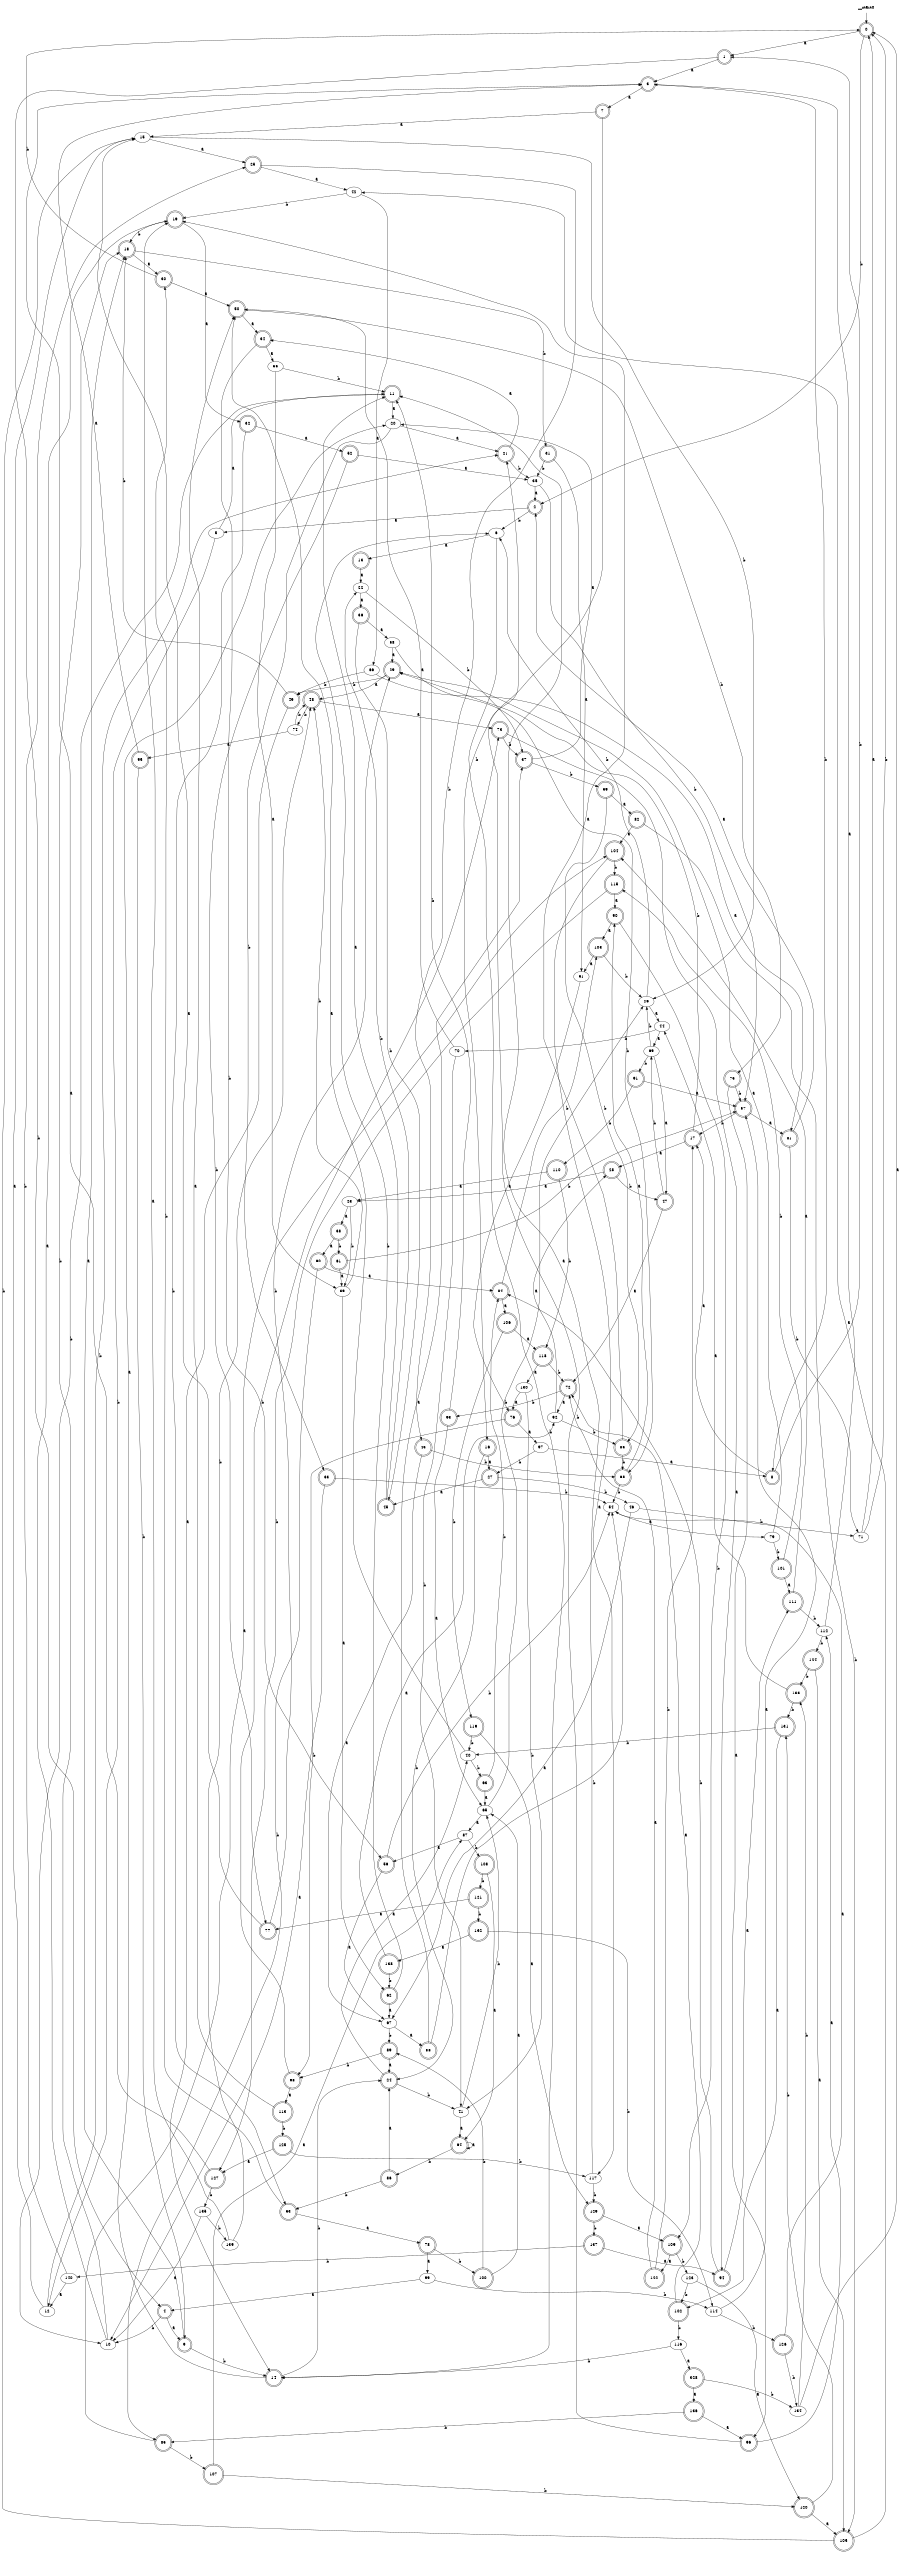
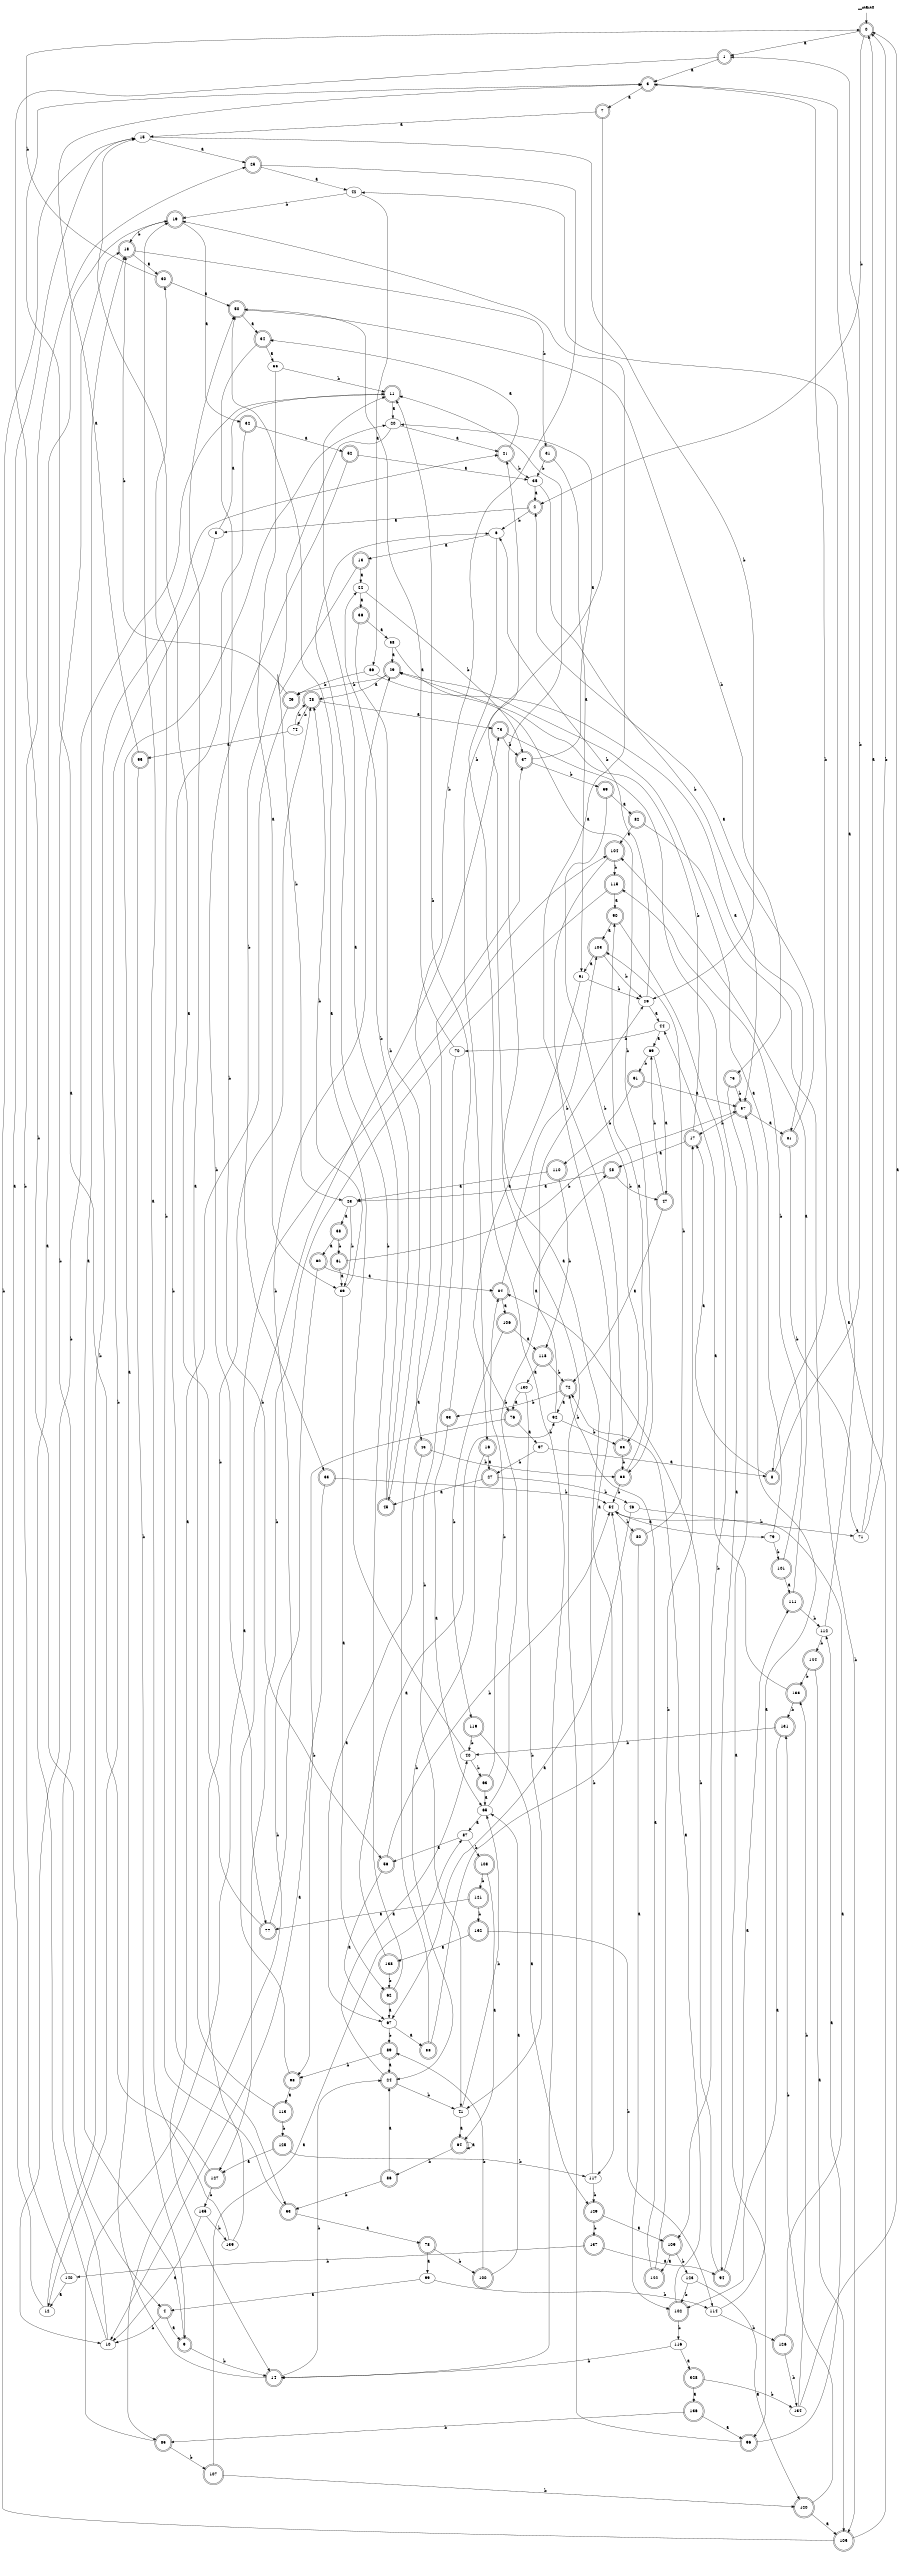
edge "13" -> "23": added, label "b"
edge "69" -> "26": now "51" -> "26"
node "80": added
